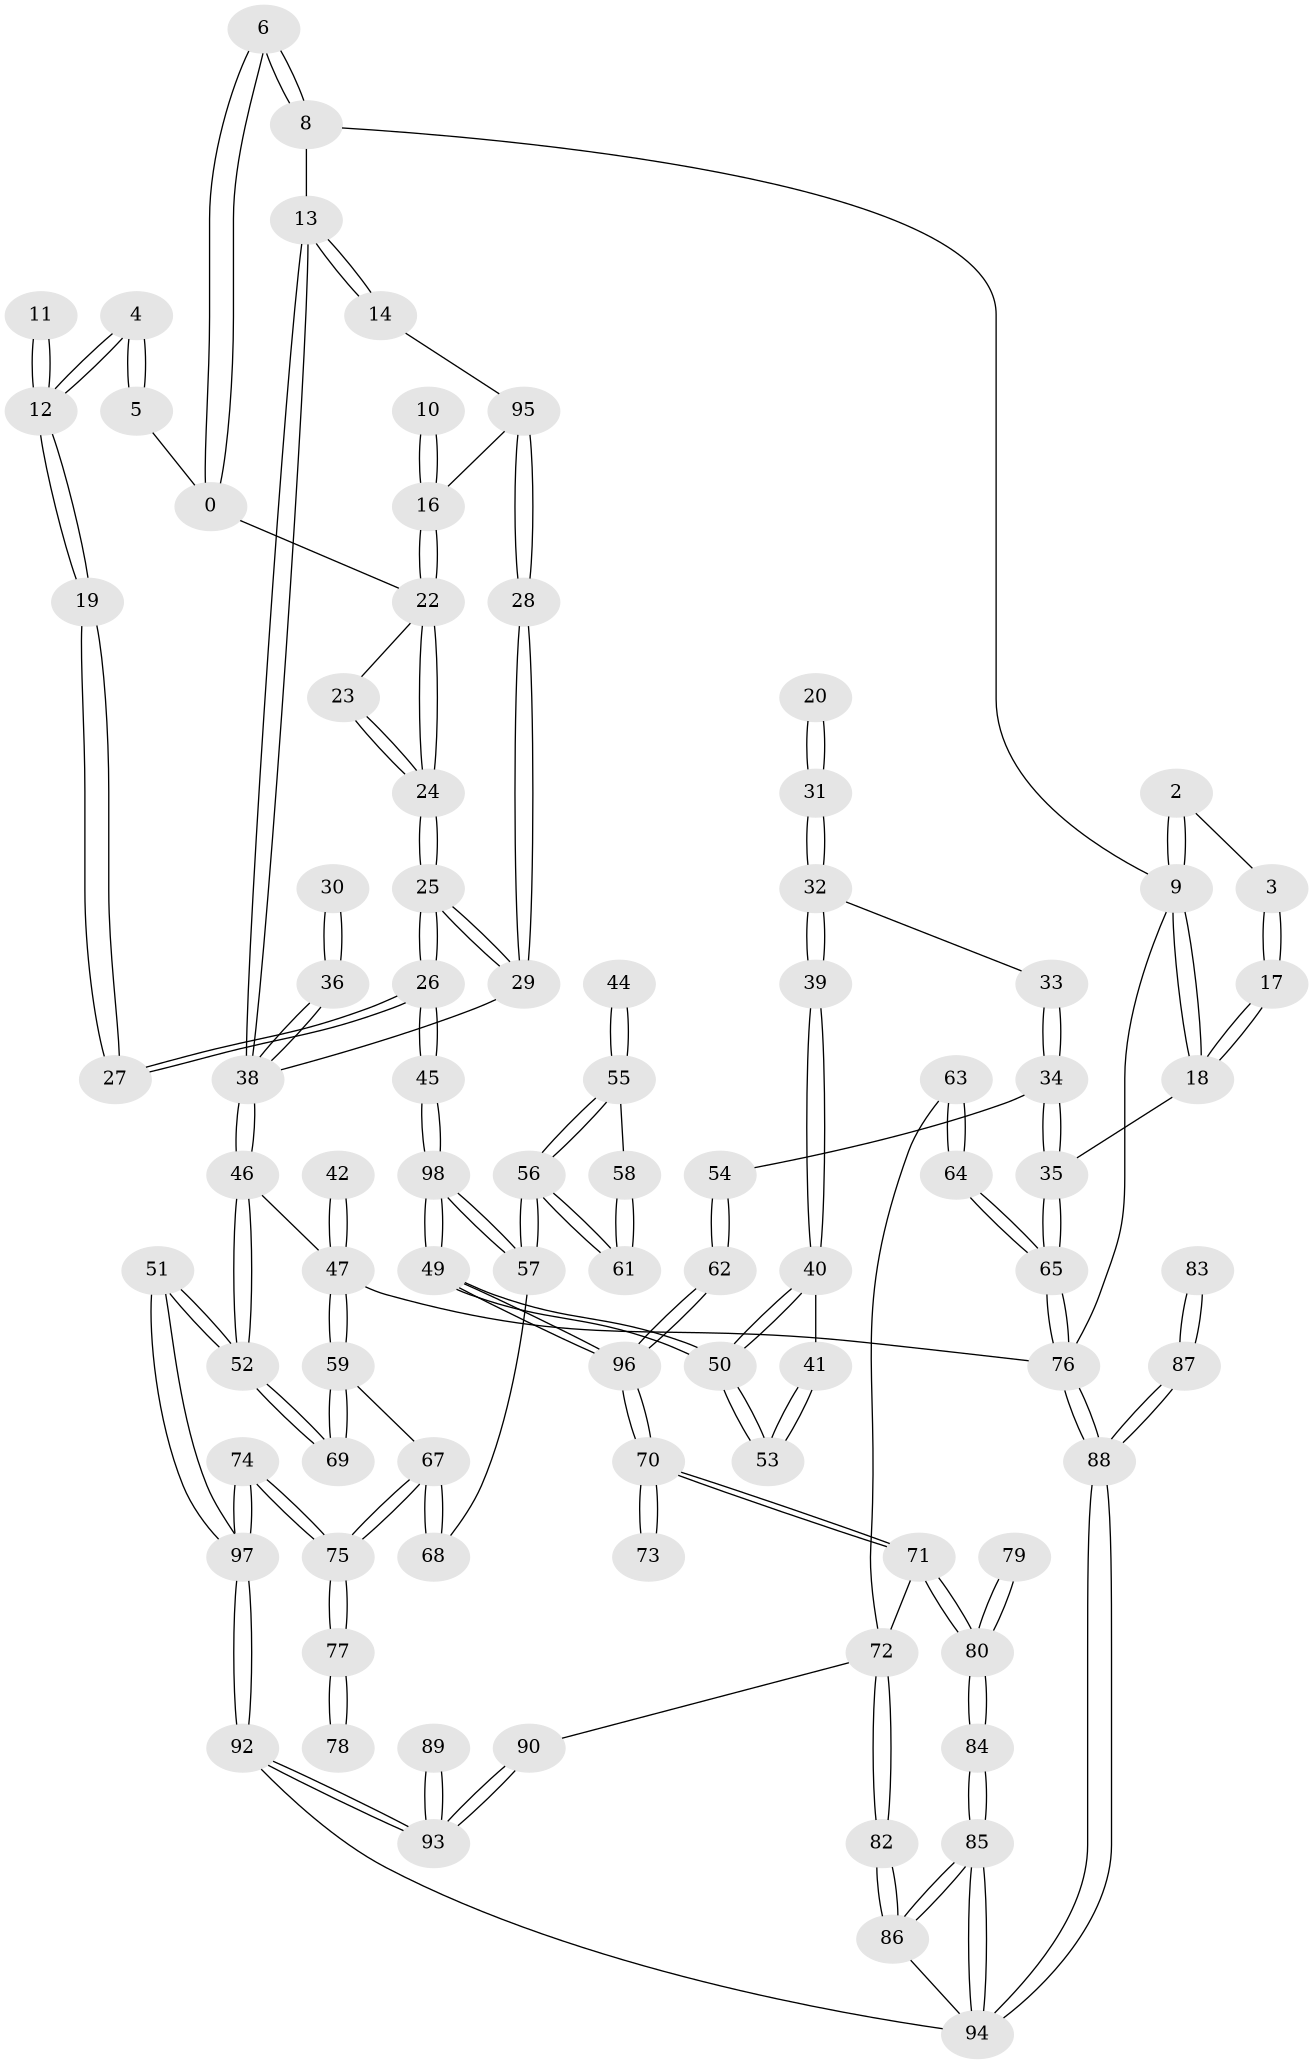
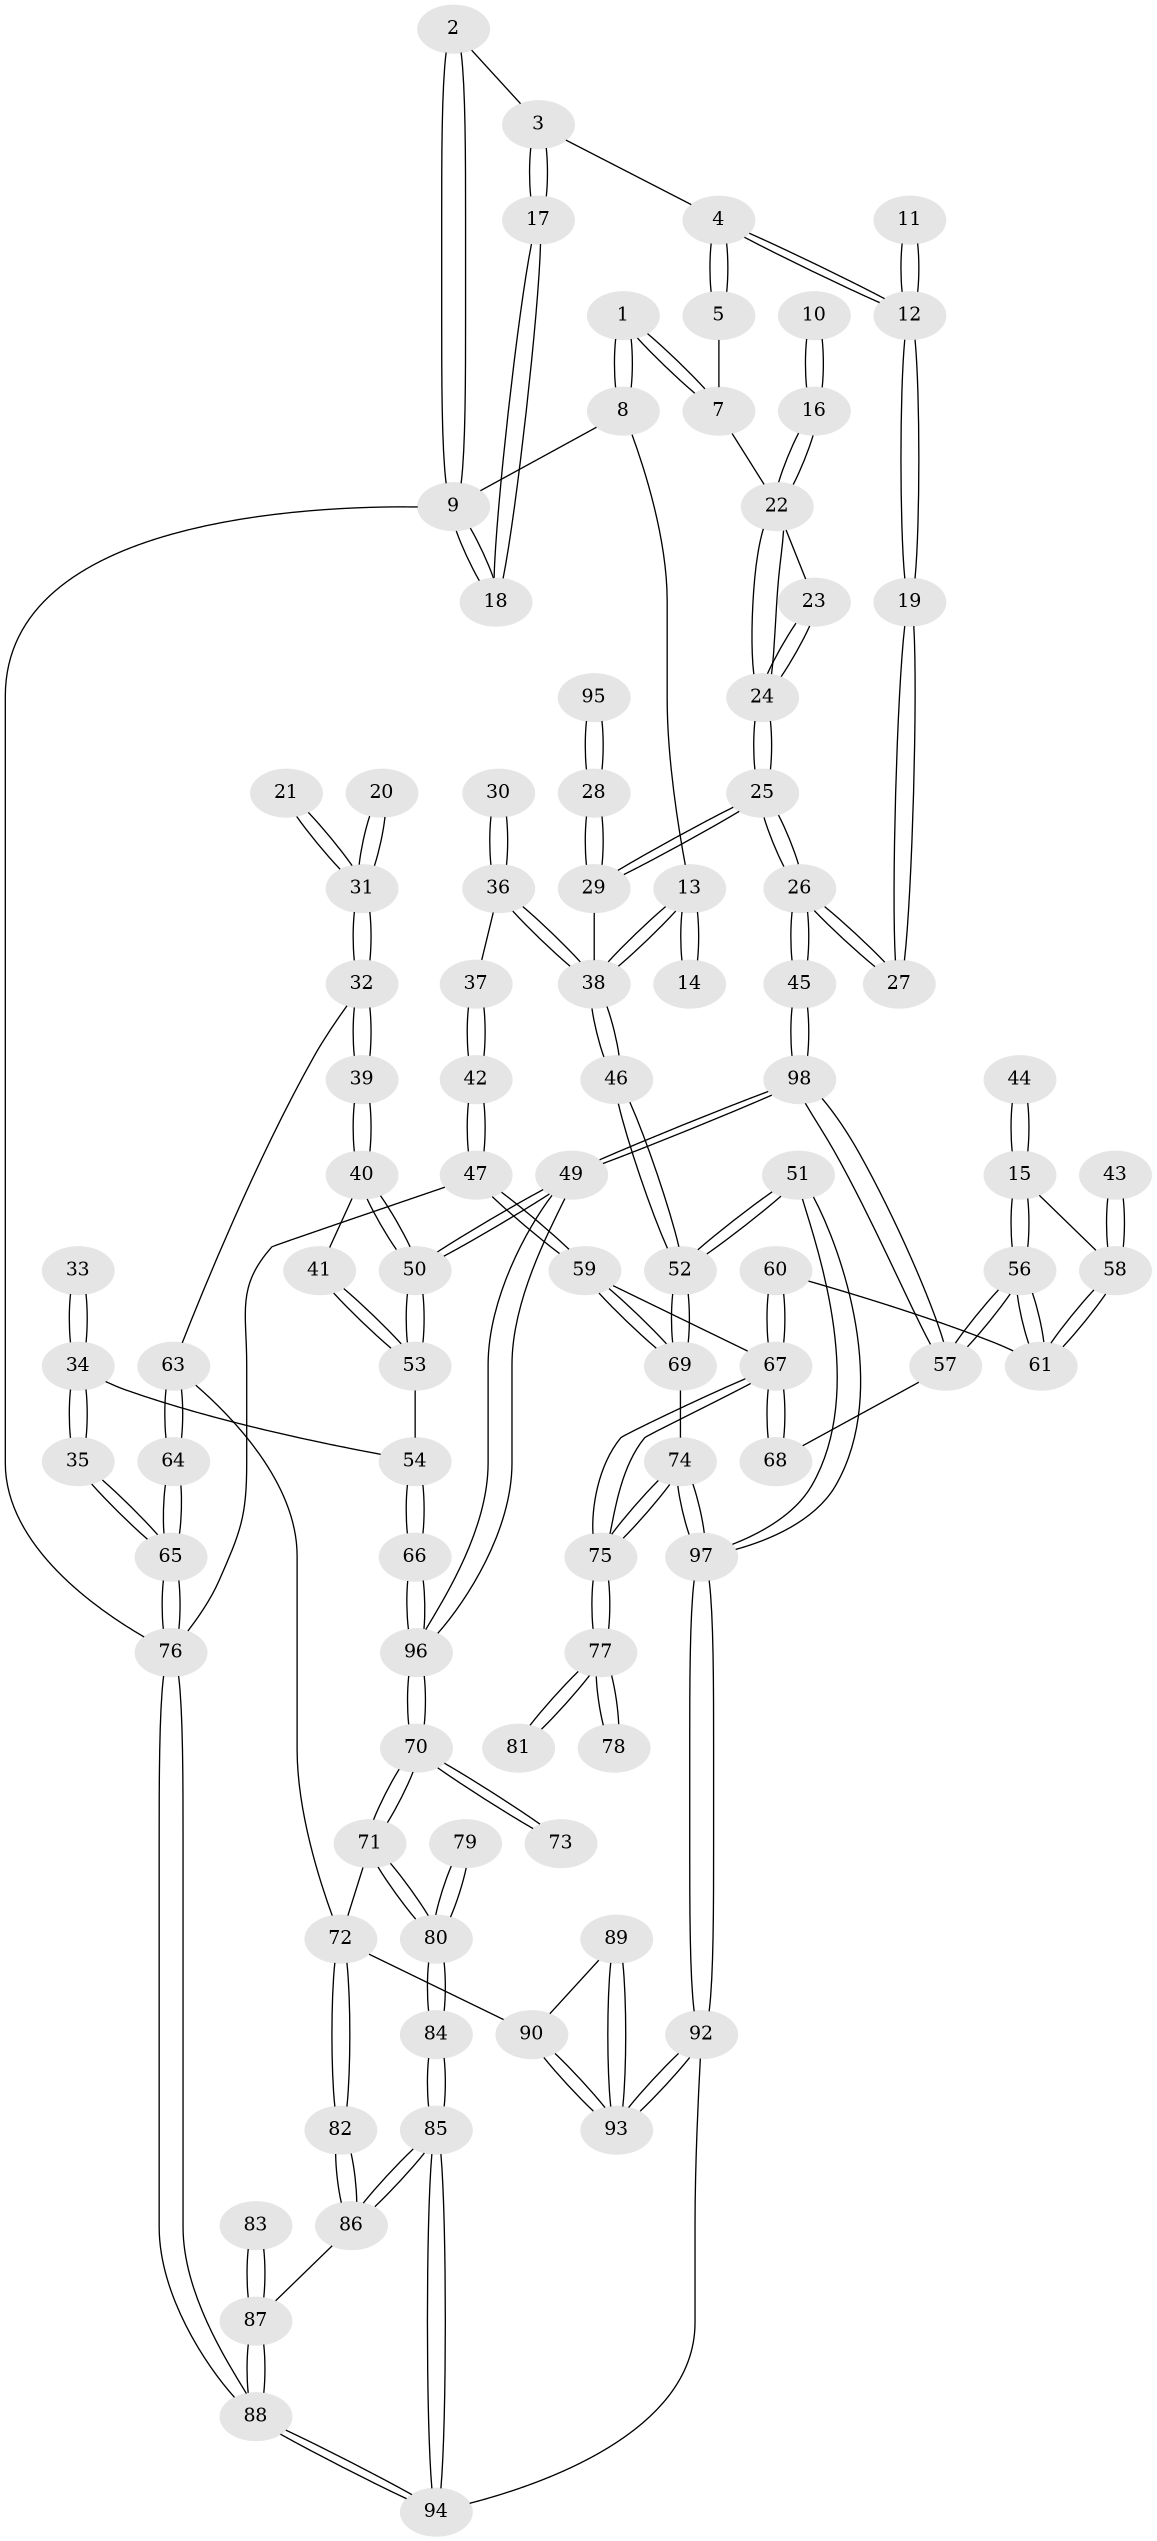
node "6": label "6" -> "1"
edge "3" -- "4": added
edge "14" -- "95": removed
edge "95" -- "16": removed
node "0": label "0" -> "7"
node "21": added
edge "32" -- "33": now "32" -- "63"
node "37": added
node "55": label "55" -> "15"
edge "18" -- "35": removed
node "43": added
edge "46" -- "47": removed
node "62": label "62" -> "66"
node "60": added
edge "53" -- "54": added
edge "69" -- "74": added
node "81": added
edge "89" -- "90": added
edge "86" -- "94": now "86" -- "87"
